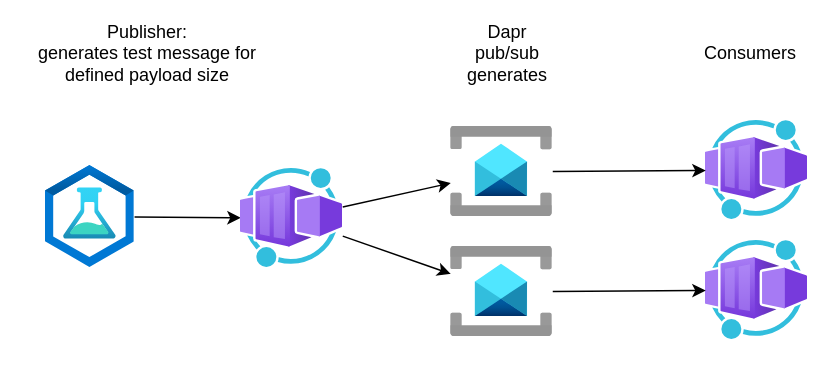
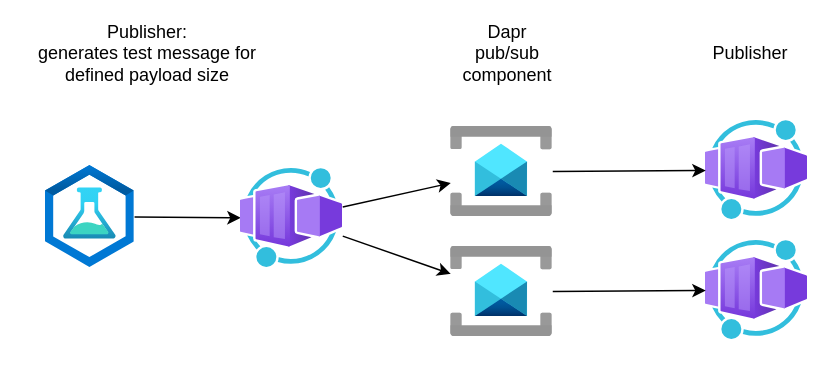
node "Dapr pub/sub generates": label "Dapr pub/sub generates" -> "Dapr pub/sub component"
node "Consumers": label "Consumers" -> "Publisher"
